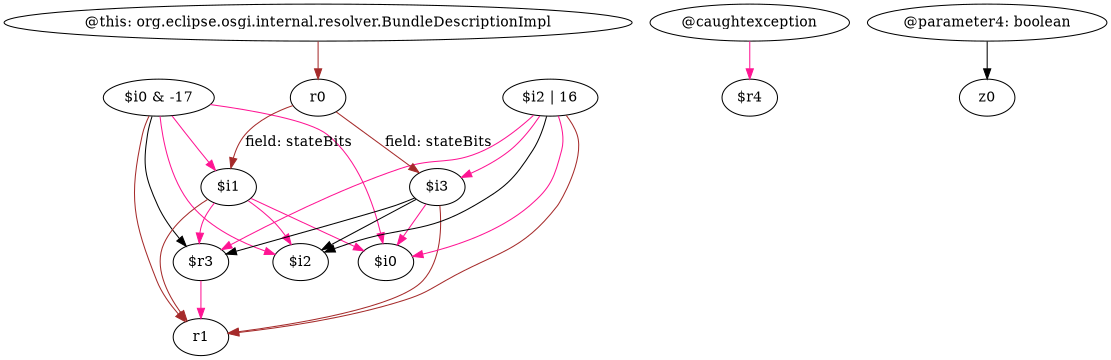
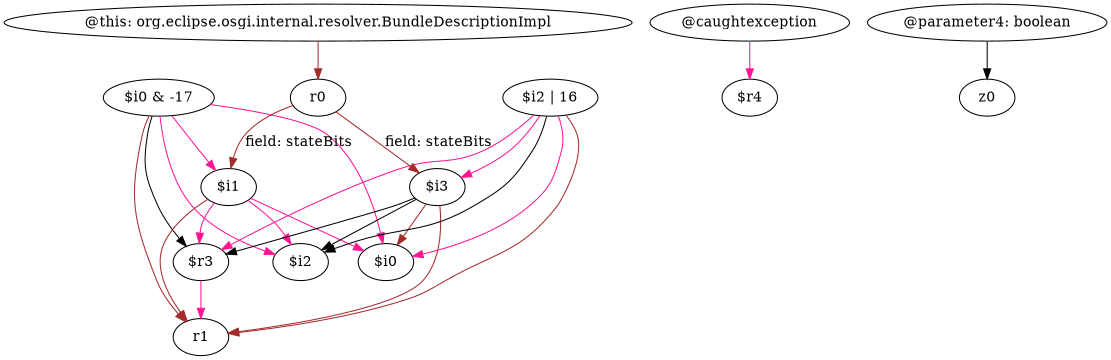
edge "$i3" -> "$i0": color deeppink -> brown
